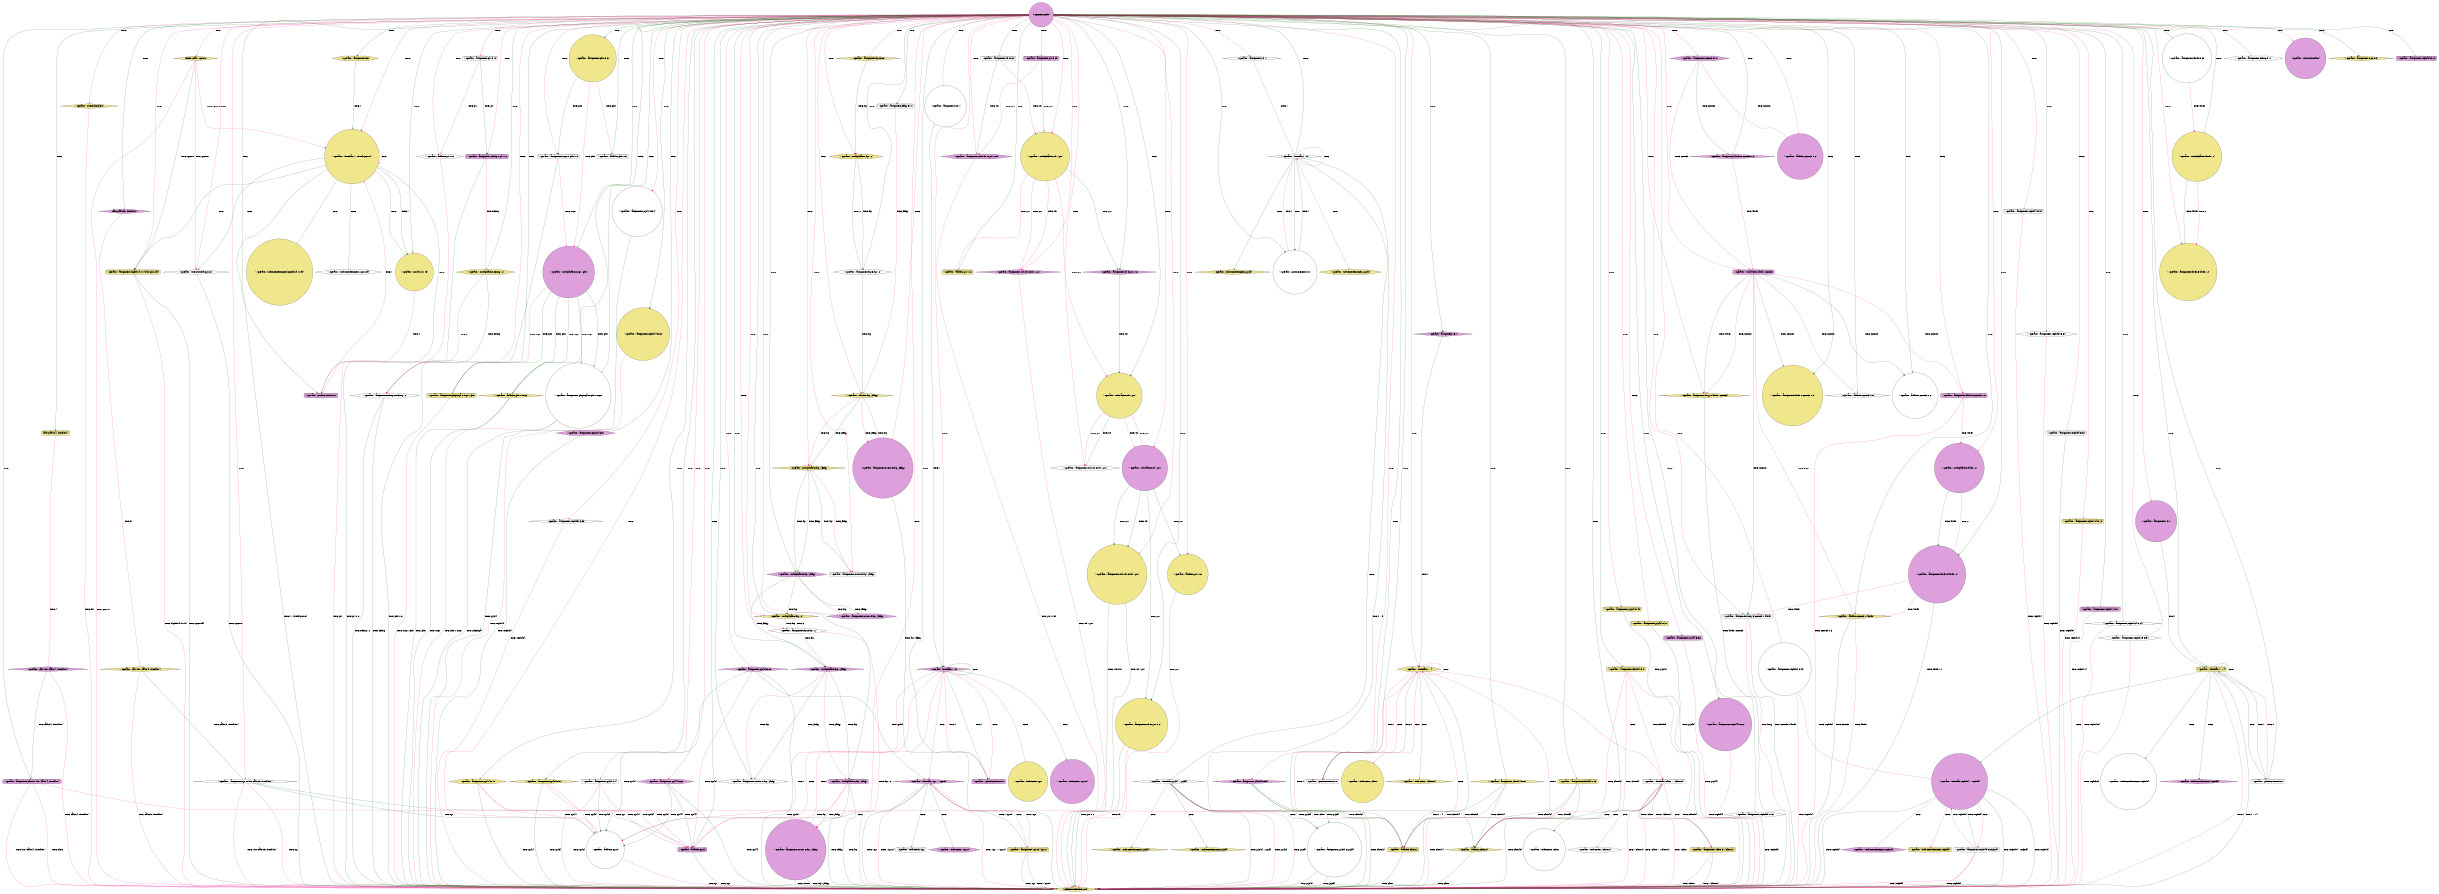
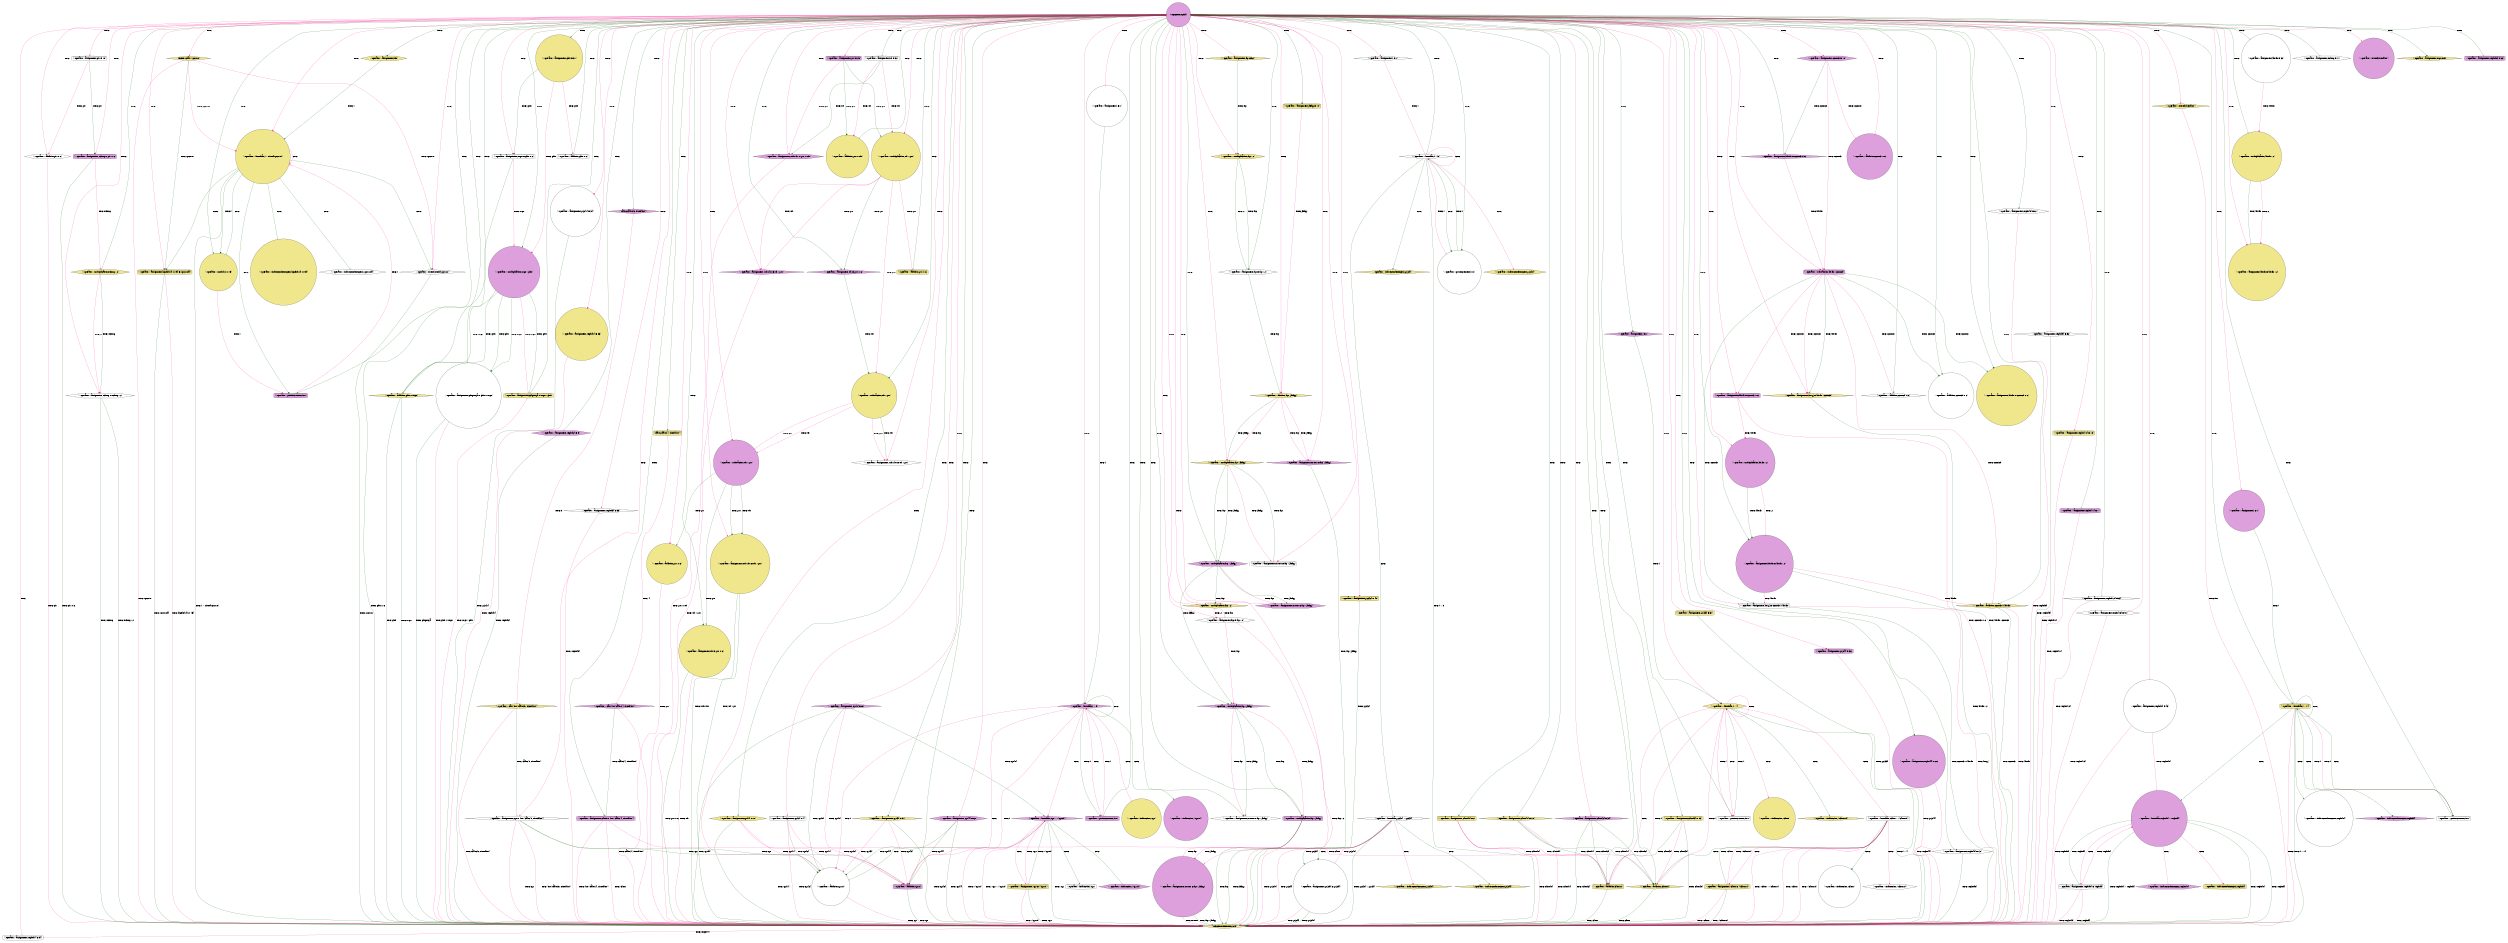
edge "(METHOD,xqokk)" -> "(<operator>.assignment,zegbx[1] = 83)": color darkgreen -> deeppink
node "(<operator>.assignment,jfefqy = 10)": fillcolor white -> khaki
node "(<operator>.addition,yuz + tdr)": added
node "(<operator>.assignment,zegbx[9] = 52)": shape cylinder -> diamond
node "(<operator>.assignment,mvxon = fzp / jfefqy)": shape circle -> diamond
edge "(<operator>.subtraction,kltvfn - ccnmcb)" -> "(<operator>.addition,ccnmcb + kltvfn)": label "DDG: nrgx" -> "DDG: ccnmcb"
edge "(<operator>.assignment,cikun[0] = 2)" -> "(<operator>.lessThan,*cikun < *(cikun+i))": removed, label "DDG: cikun[0]"
edge "(<operator>.assignment,zegbx[7] = 94)" -> "(METHOD_RETURN,void)": reversed
